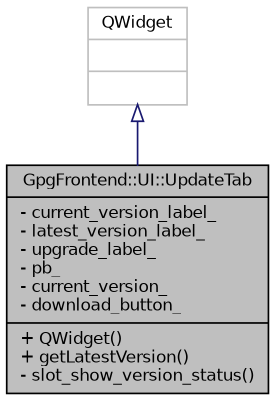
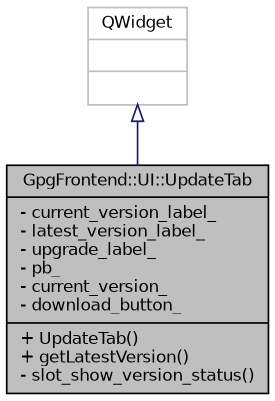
node "GpgFrontend::UI::UpdateTab": text "+ QWidget()" -> "+ UpdateTab()"
